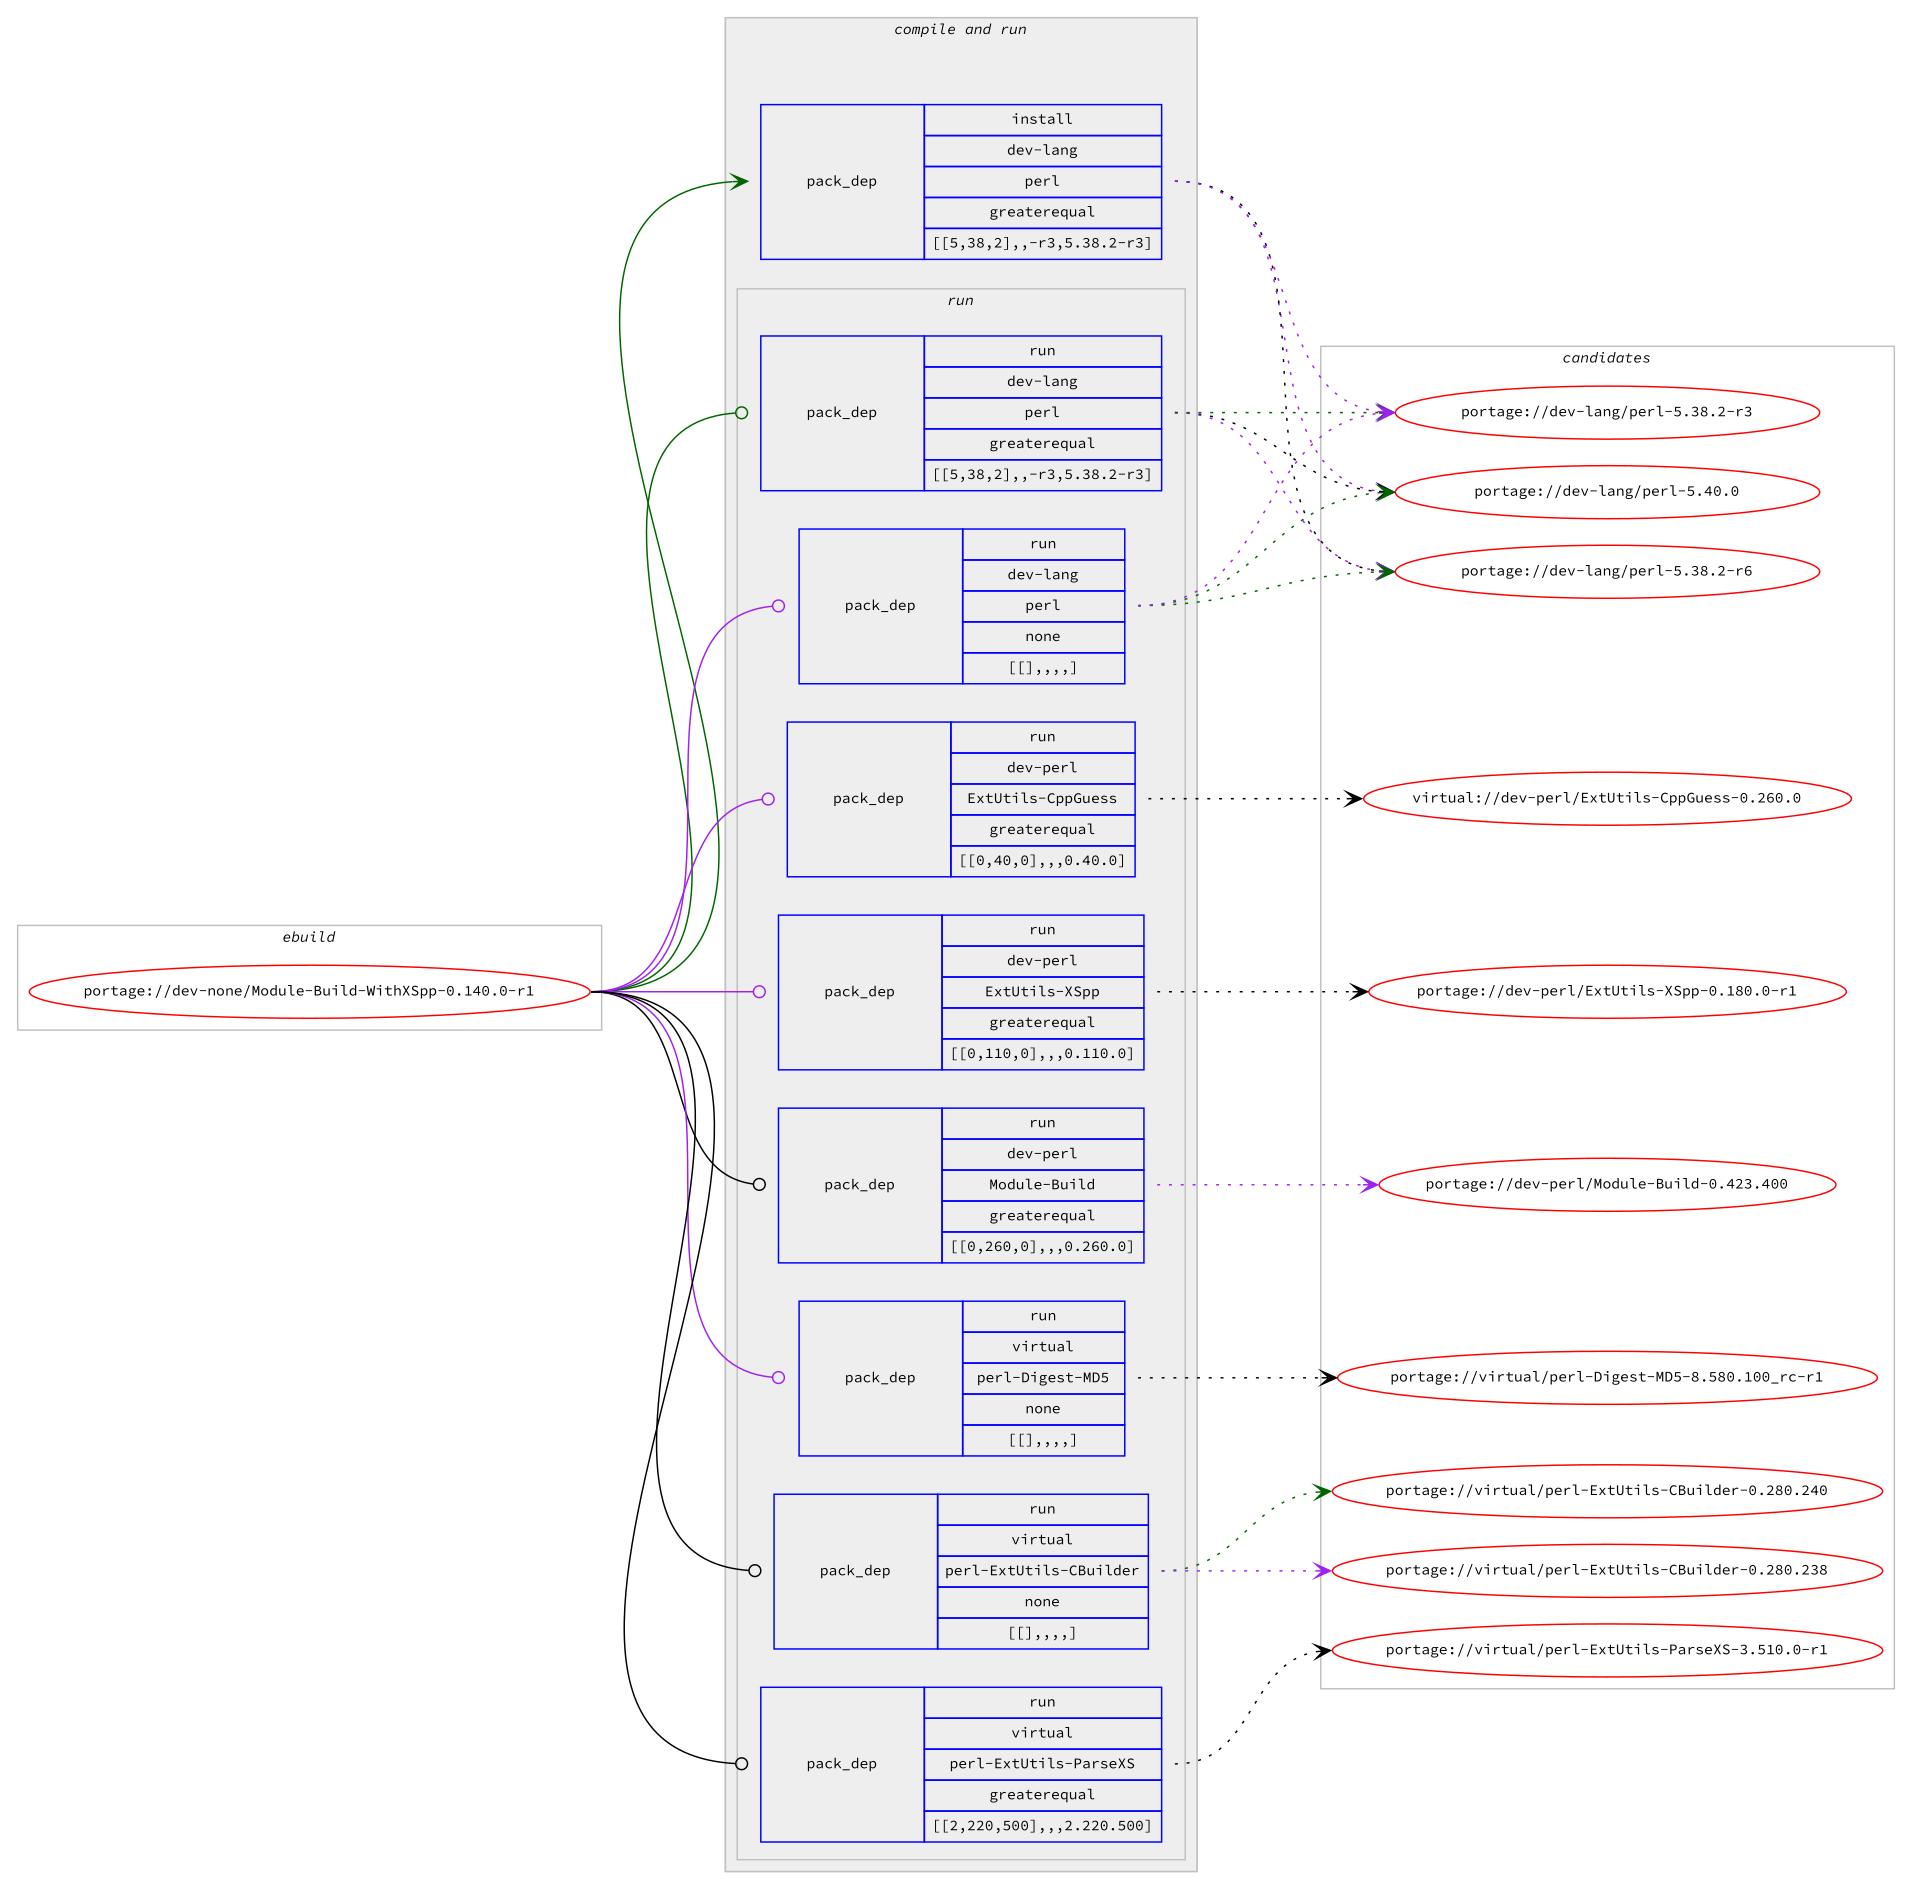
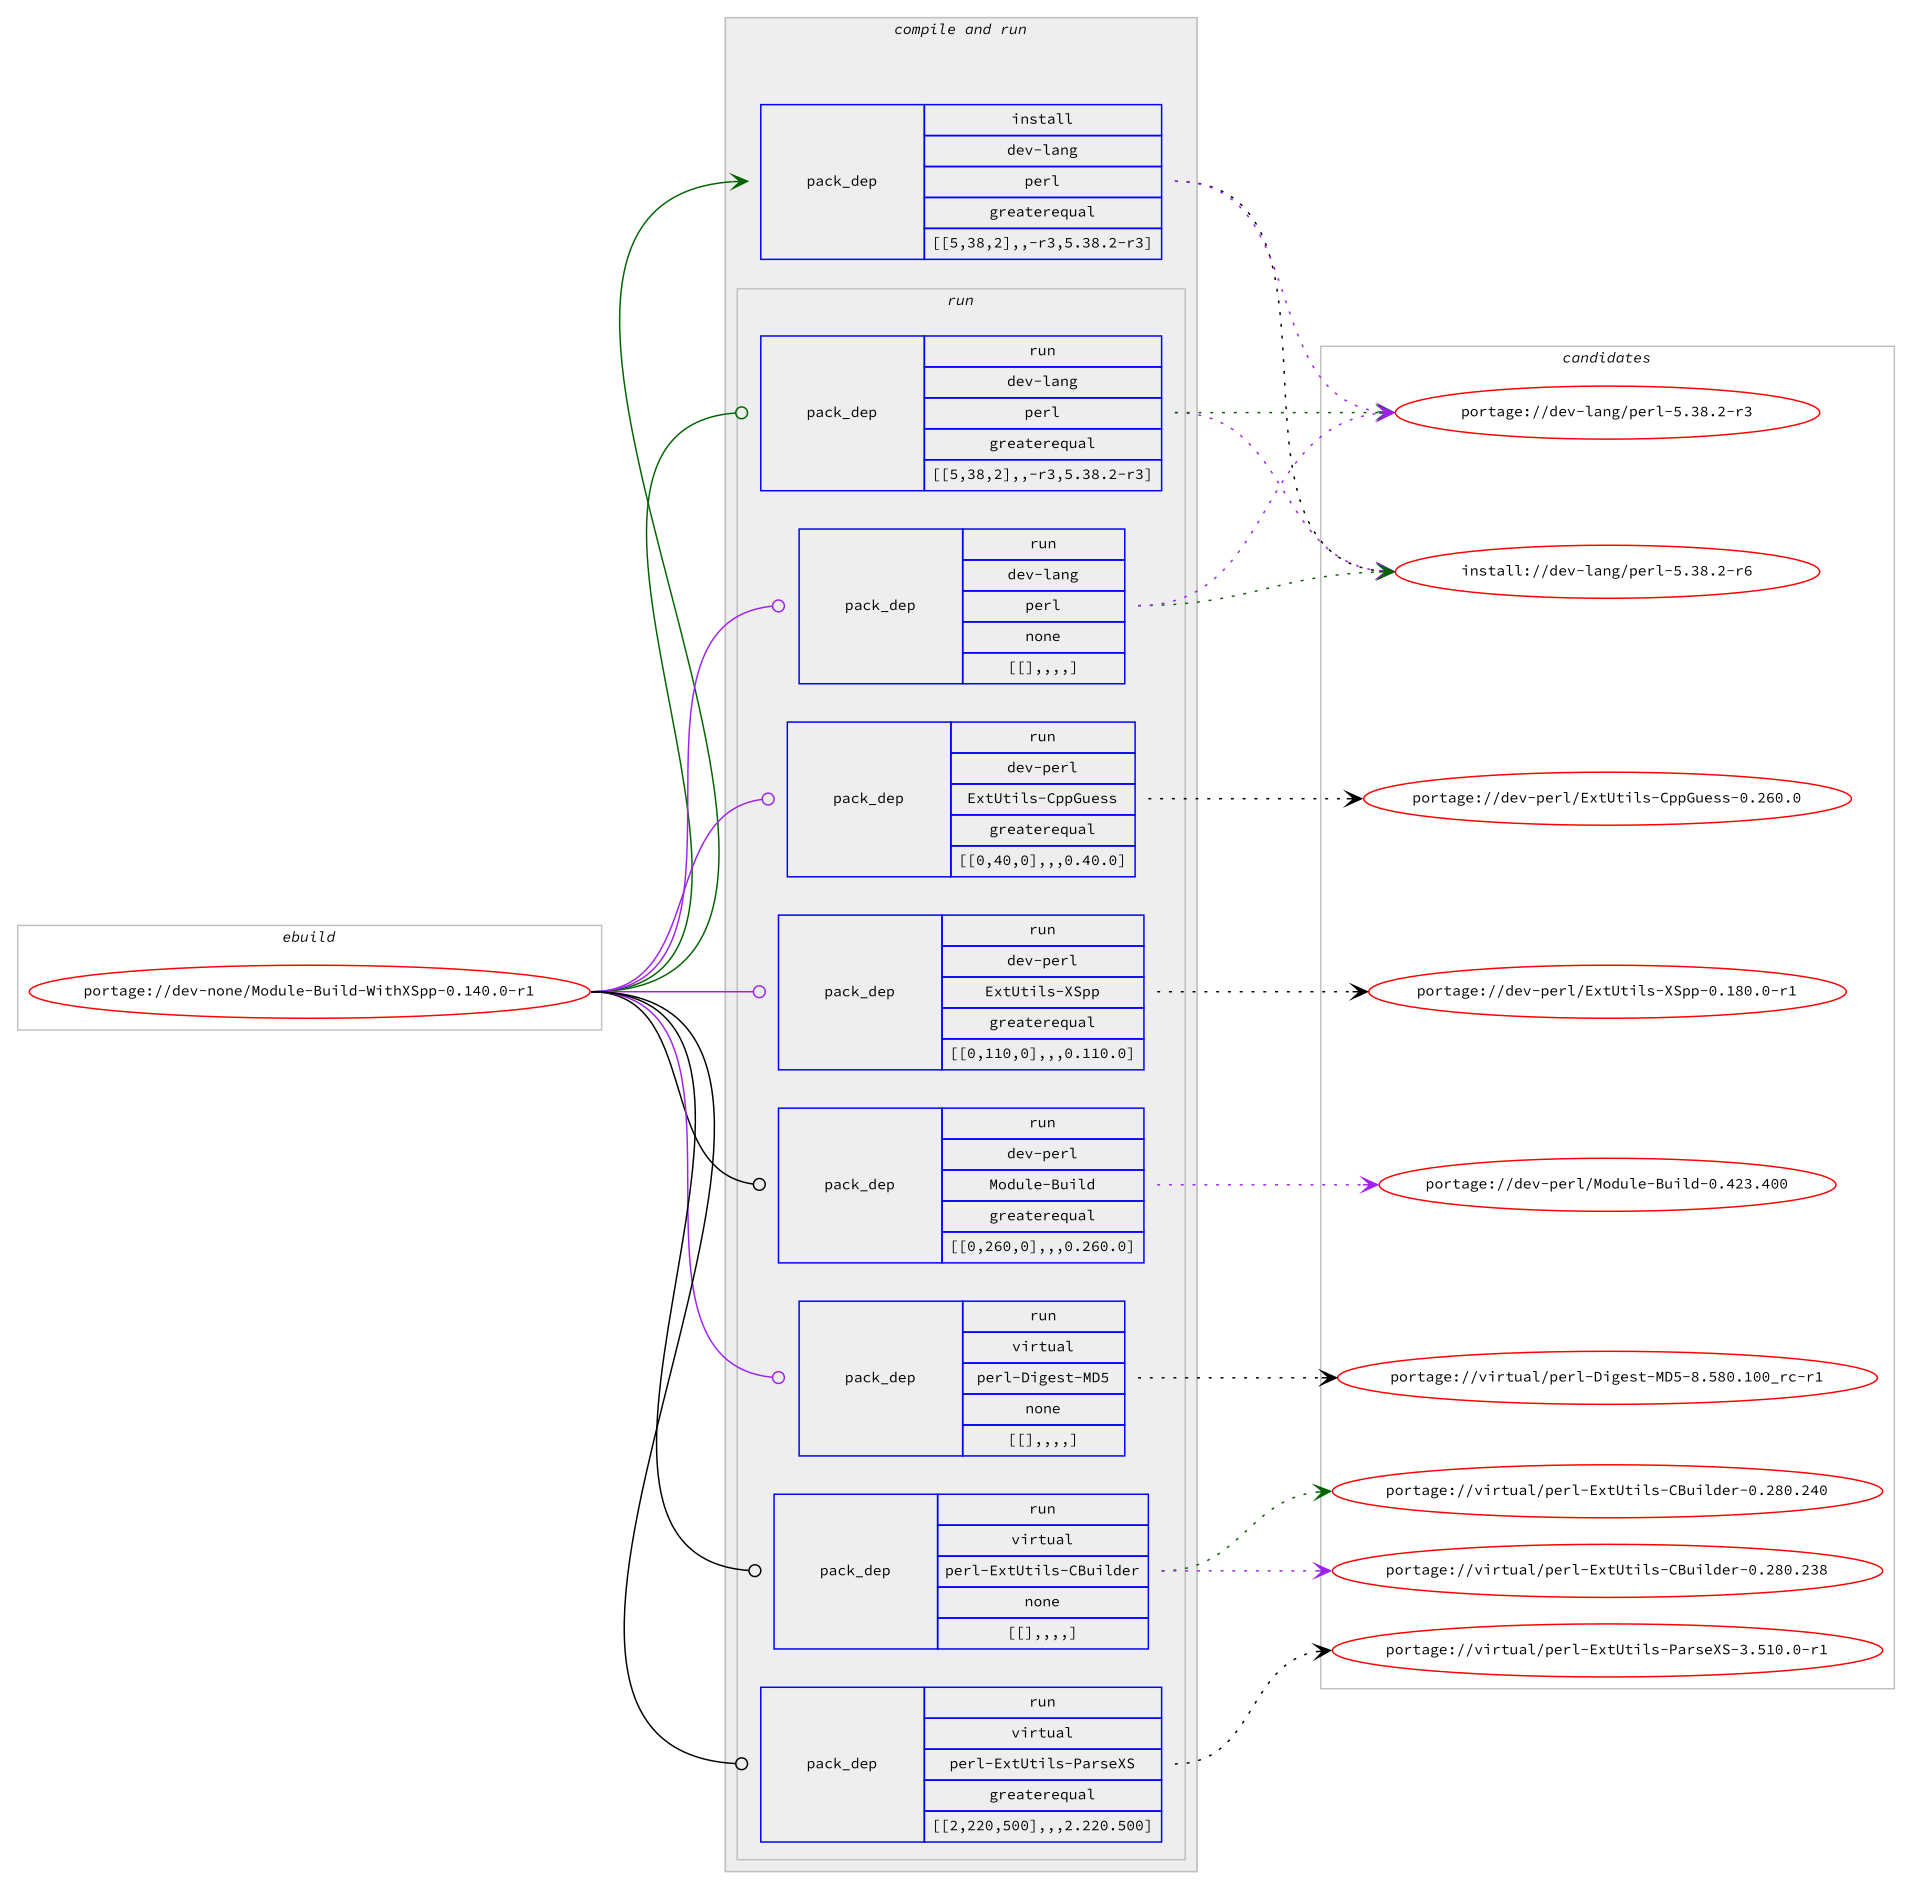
node "portage://dev-lang/perl-5.40.0": removed
node "portage://dev-lang/perl-5.38.2-r6": label "portage://dev-lang/perl-5.38.2-r6" -> "install://dev-lang/perl-5.38.2-r6"
node "virtual://dev-perl/ExtUtils-CppGuess-0.260.0": label "virtual://dev-perl/ExtUtils-CppGuess-0.260.0" -> "portage://dev-perl/ExtUtils-CppGuess-0.260.0"
